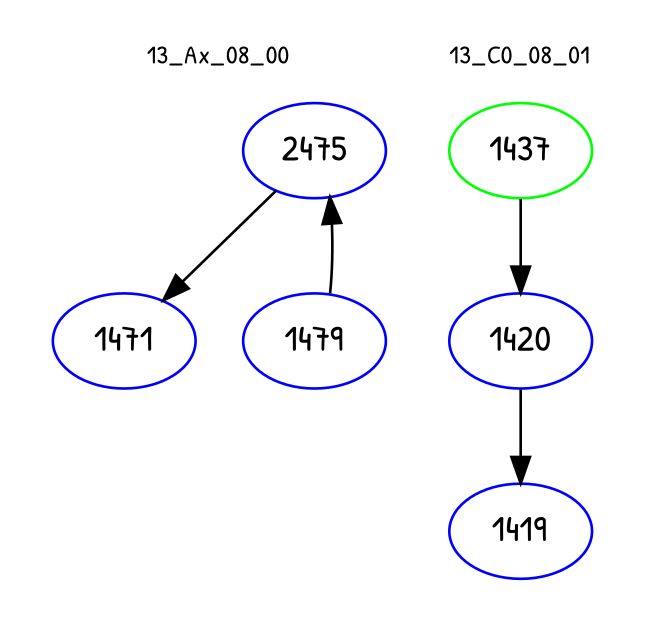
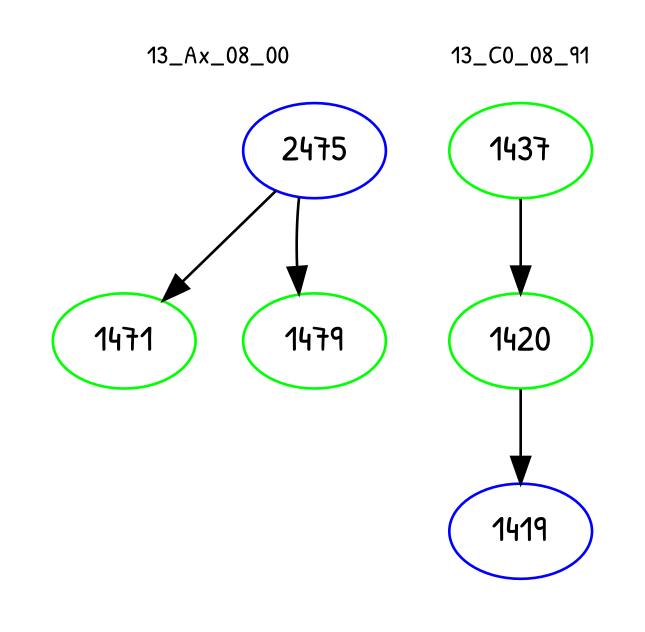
cluster "13_C0_08_01": label "13_C0_08_01" -> "13_C0_08_91"
edge "1479" -> "2475": reversed
node "1471": color blue -> green
node "1479": color blue -> green
node "1420": color blue -> green
